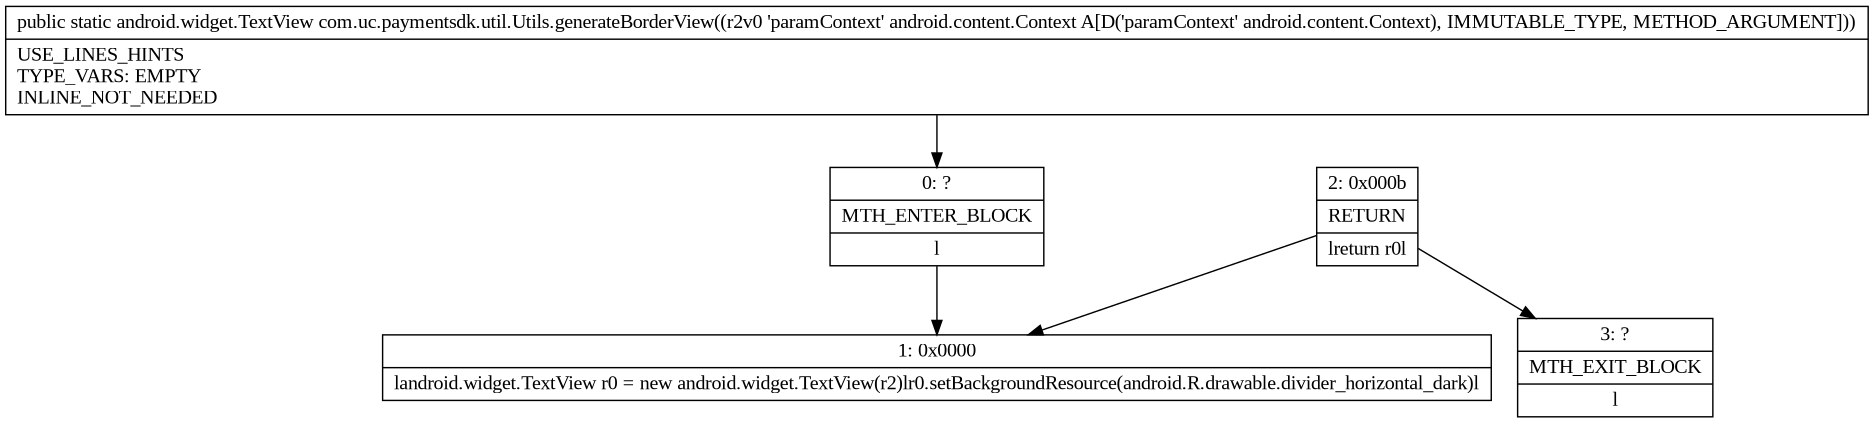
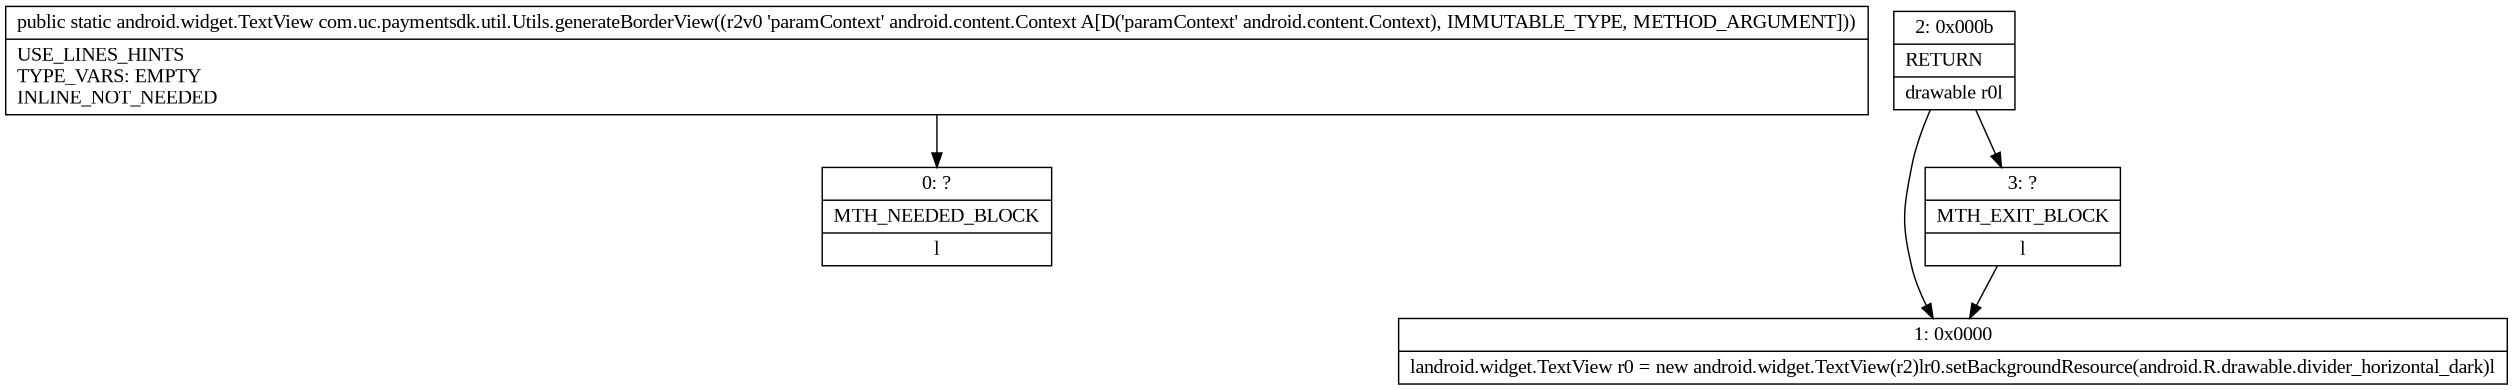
node "0: ?": text "MTH_ENTER_BLOCK" -> "MTH_NEEDED_BLOCK"
node "2: 0x000b": text "lreturn r0l" -> "drawable r0l"
edge "0: ?" -> "1: 0x0000": now "3: ?" -> "1: 0x0000"
